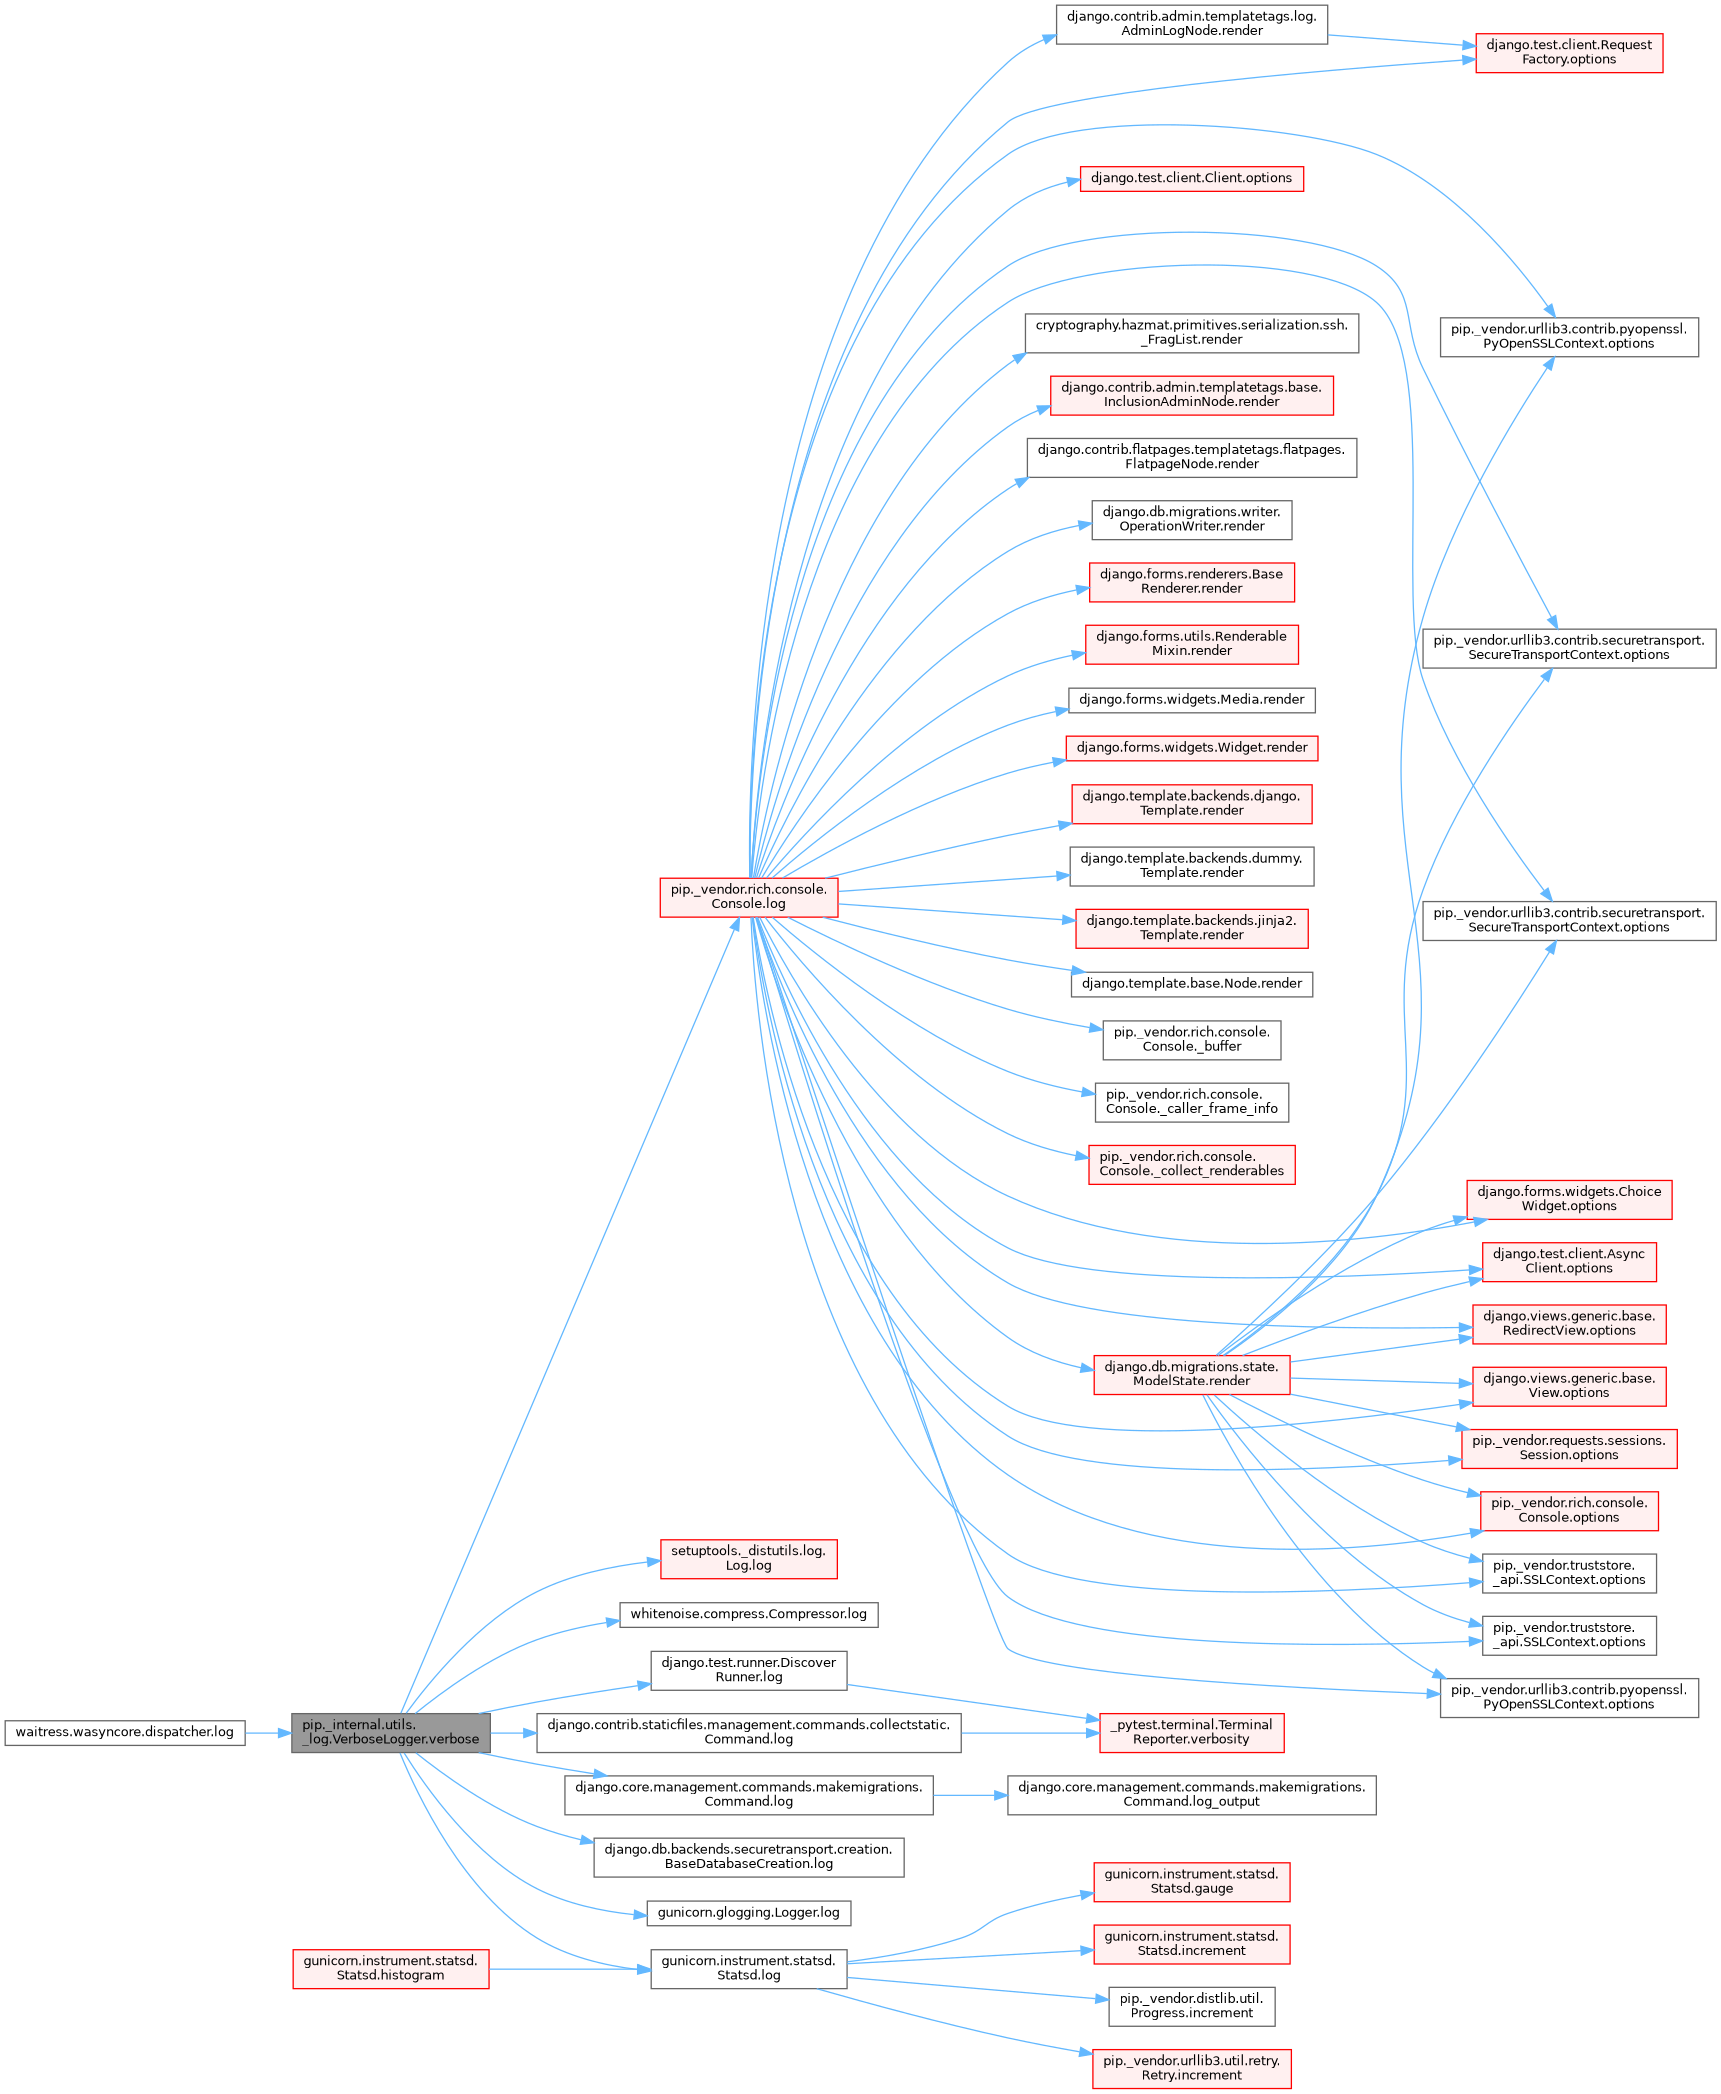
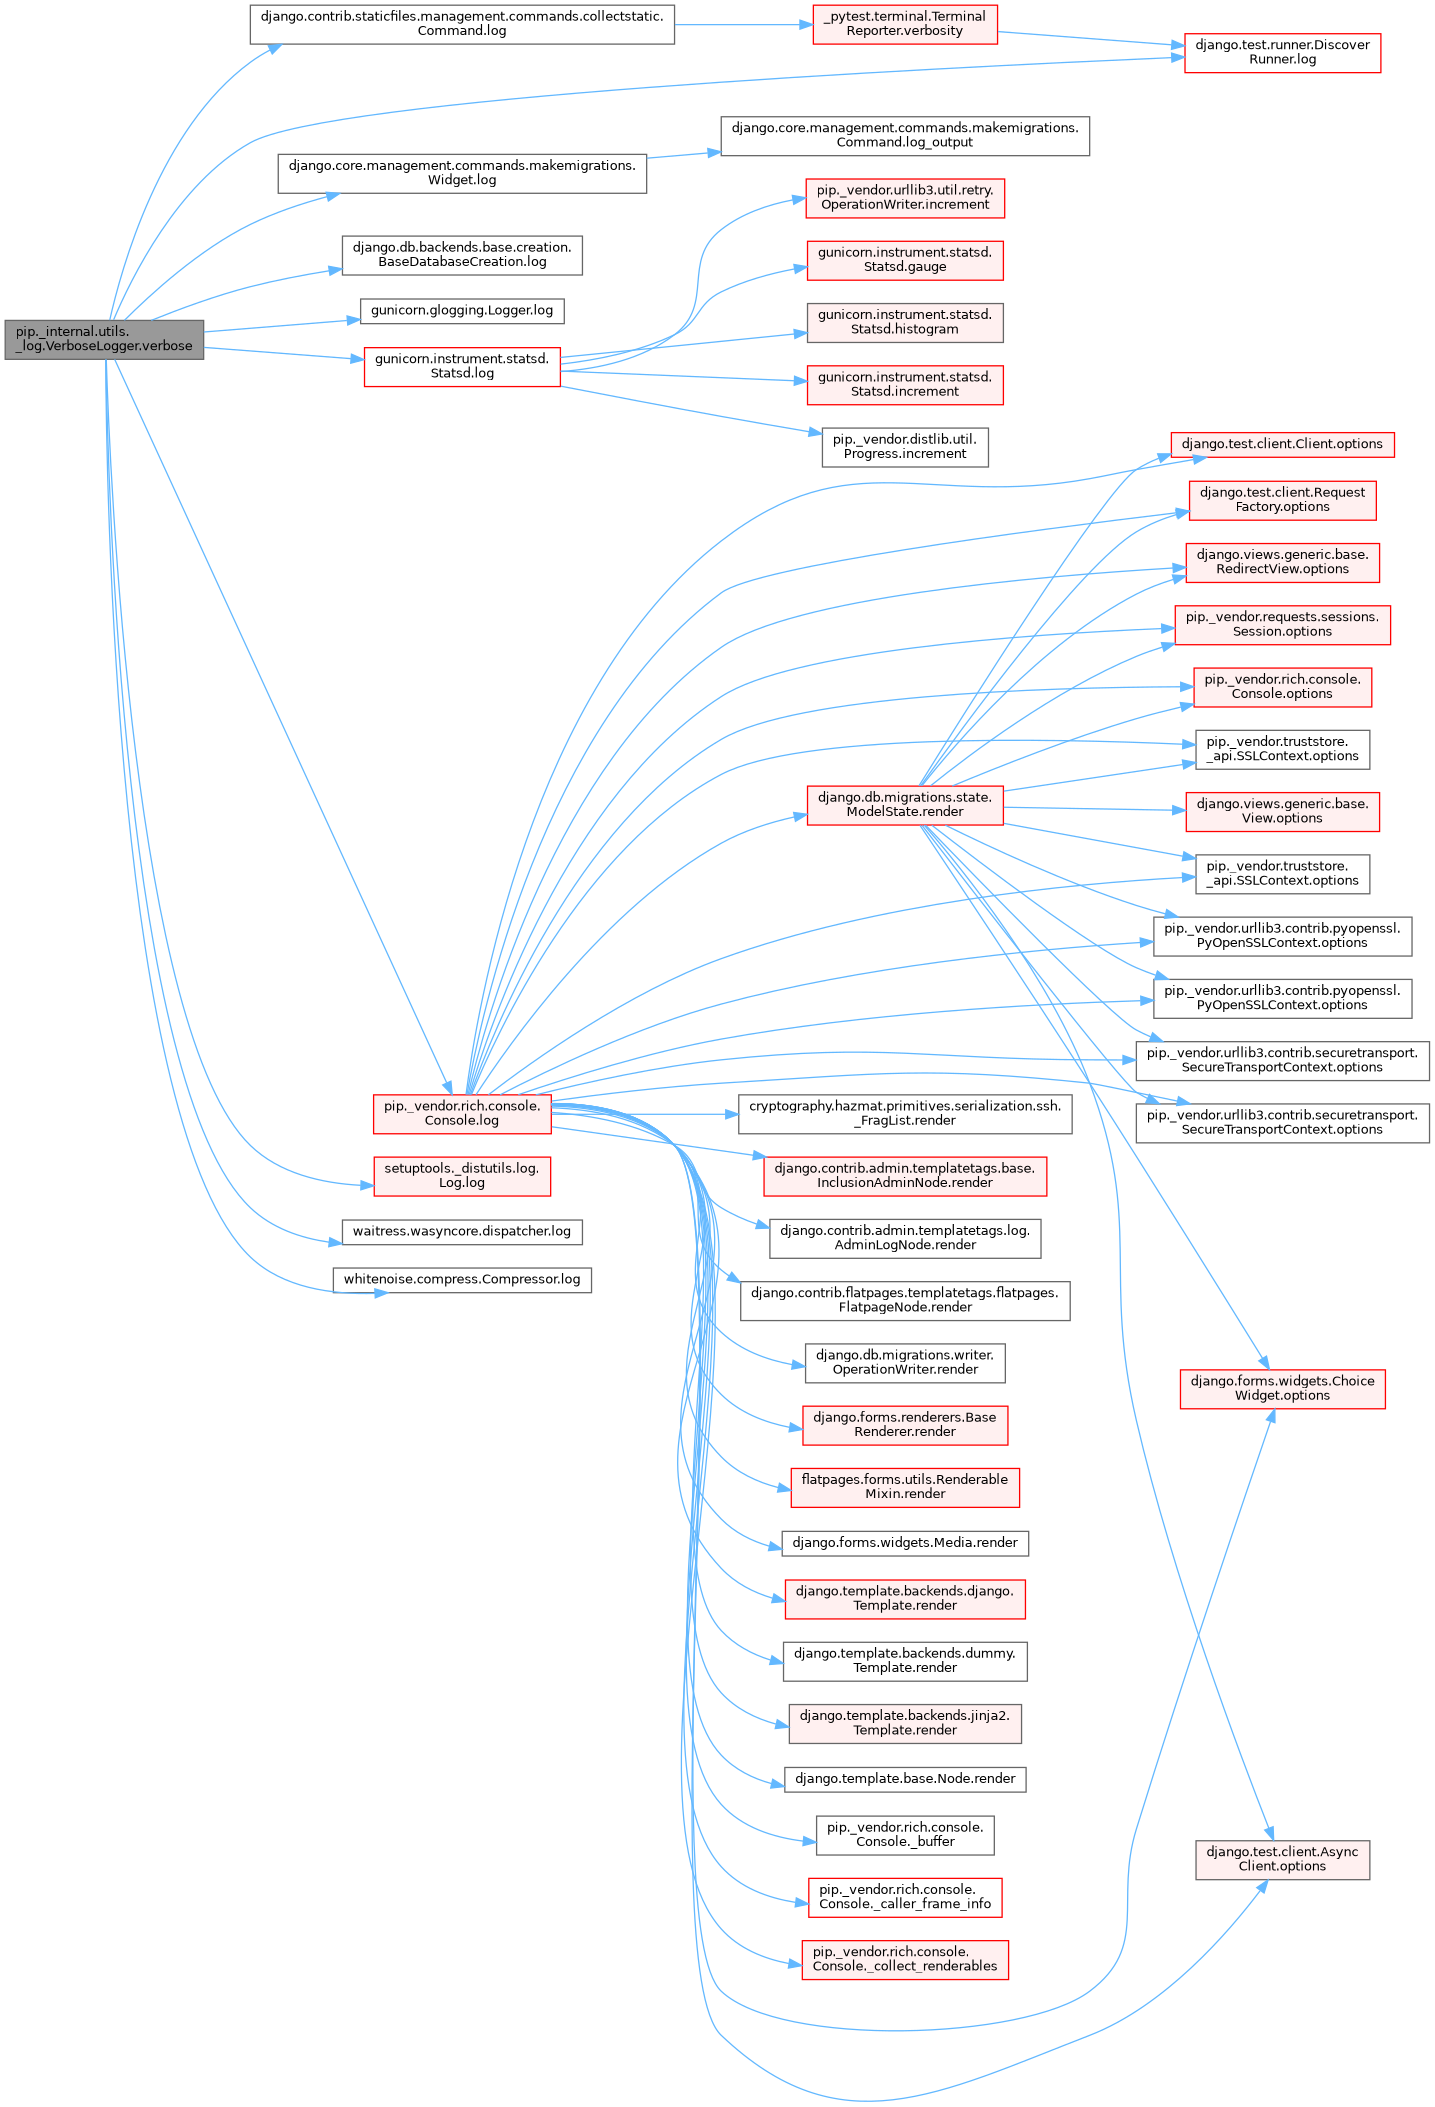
edge "django.contrib.admin.templatetags.log. AdminLogNode.render" -> "django.test.client.Request Factory.options": now "django.db.migrations.state. ModelState.render" -> "django.test.client.Request Factory.options"
edge "django.db.migrations.state. ModelState.render" -> "django.test.client.Client.options": added
node "django.forms.utils.Renderable Mixin.render": label "django.forms.utils.Renderable Mixin.render" -> "flatpages.forms.utils.Renderable Mixin.render"
node "django.forms.widgets.Widget.render": removed
node "django.template.backends.jinja2. Template.render": color red -> grey40
node "pip._vendor.rich.console. Console._caller_frame_info": color grey40 -> red
node "django.test.client.Async Client.options": color red -> grey40
edge "pip._vendor.rich.console. Console.log" -> "django.views.generic.base. View.options": removed
node "django.test.runner.Discover Runner.log": color grey40 -> red
edge "django.test.runner.Discover Runner.log" -> "_pytest.terminal.Terminal Reporter.verbosity": reversed
edge "waitress.wasyncore.dispatcher.log" -> "pip._internal.utils. _log.VerboseLogger.verbose": reversed
node "django.core.management.commands.makemigrations. Command.log": label "django.core.management.commands.makemigrations. Command.log" -> "django.core.management.commands.makemigrations. Widget.log"
node "django.db.backends.securetransport.creation. BaseDatabaseCreation.log": label "django.db.backends.securetransport.creation. BaseDatabaseCreation.log" -> "django.db.backends.base.creation. BaseDatabaseCreation.log"
node "gunicorn.instrument.statsd. Statsd.histogram": color red -> grey40
edge "gunicorn.instrument.statsd. Statsd.histogram" -> "gunicorn.instrument.statsd. Statsd.log": reversed
node "gunicorn.instrument.statsd. Statsd.log": color grey40 -> red
node "pip._vendor.urllib3.util.retry. Retry.increment": label "pip._vendor.urllib3.util.retry. Retry.increment" -> "pip._vendor.urllib3.util.retry. OperationWriter.increment"
